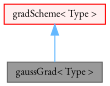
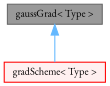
edge "gaussGrad< Type >" -> "gradScheme< Type >": reversed
